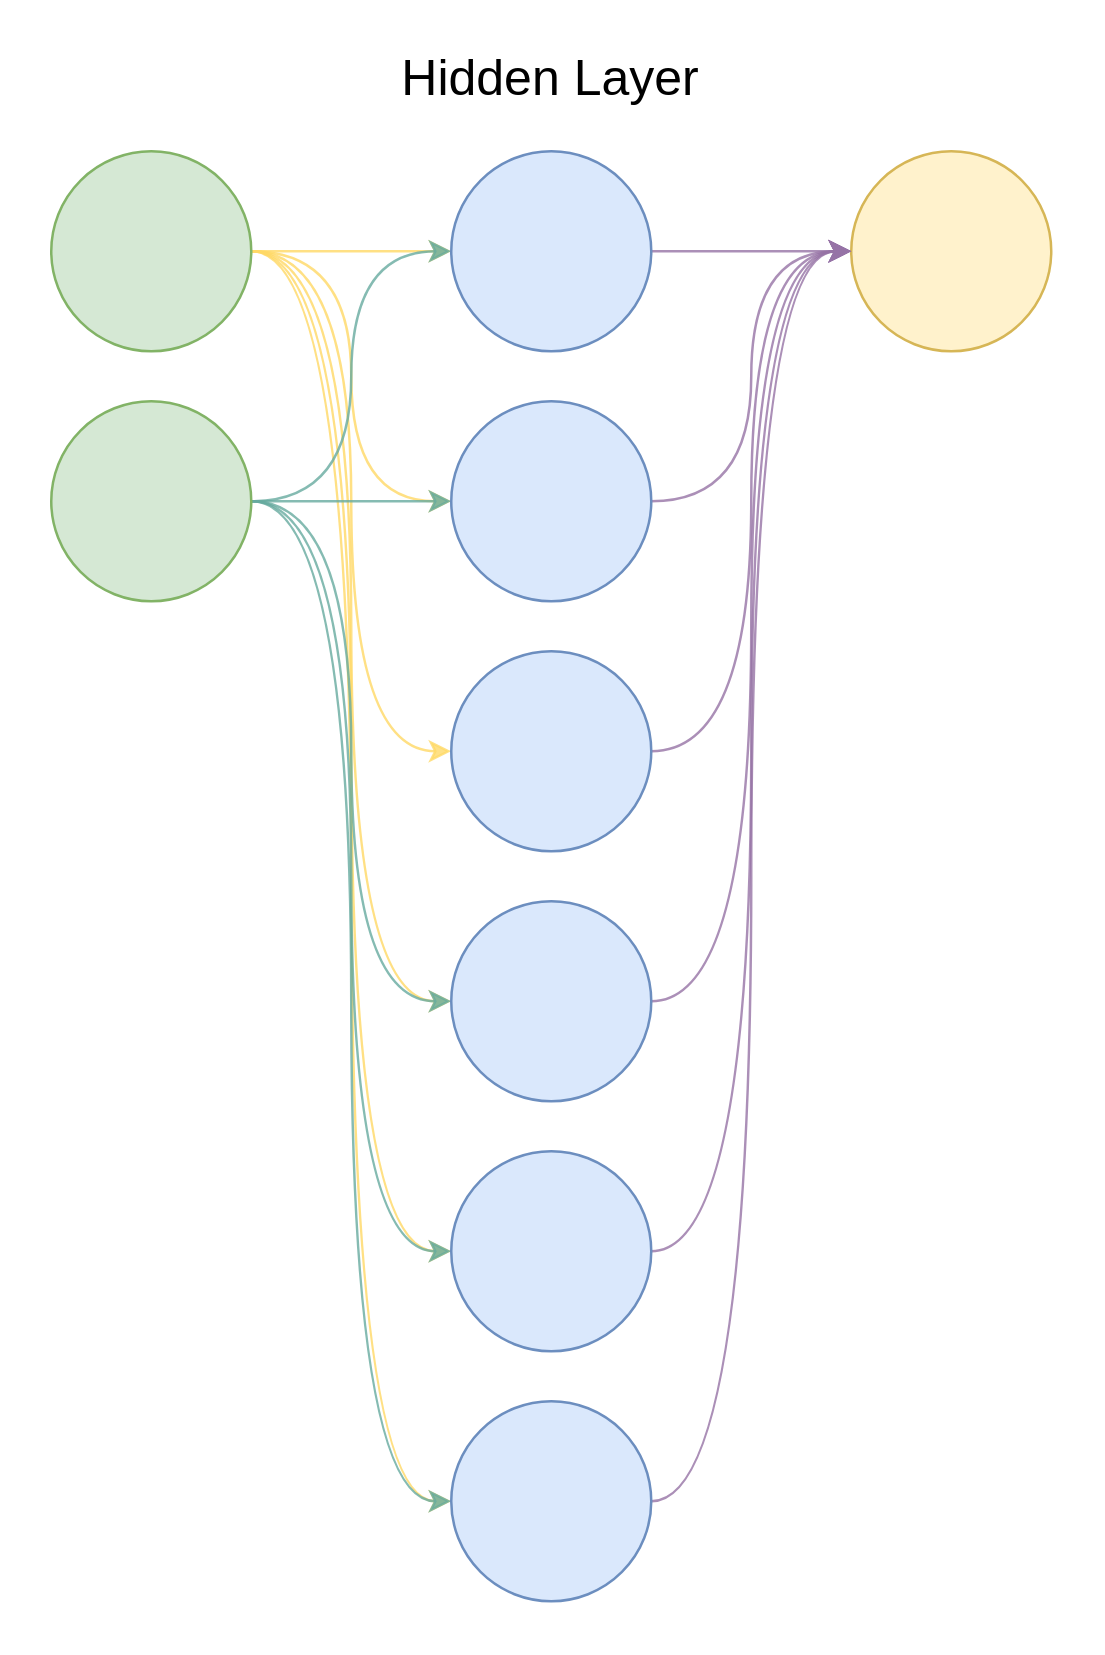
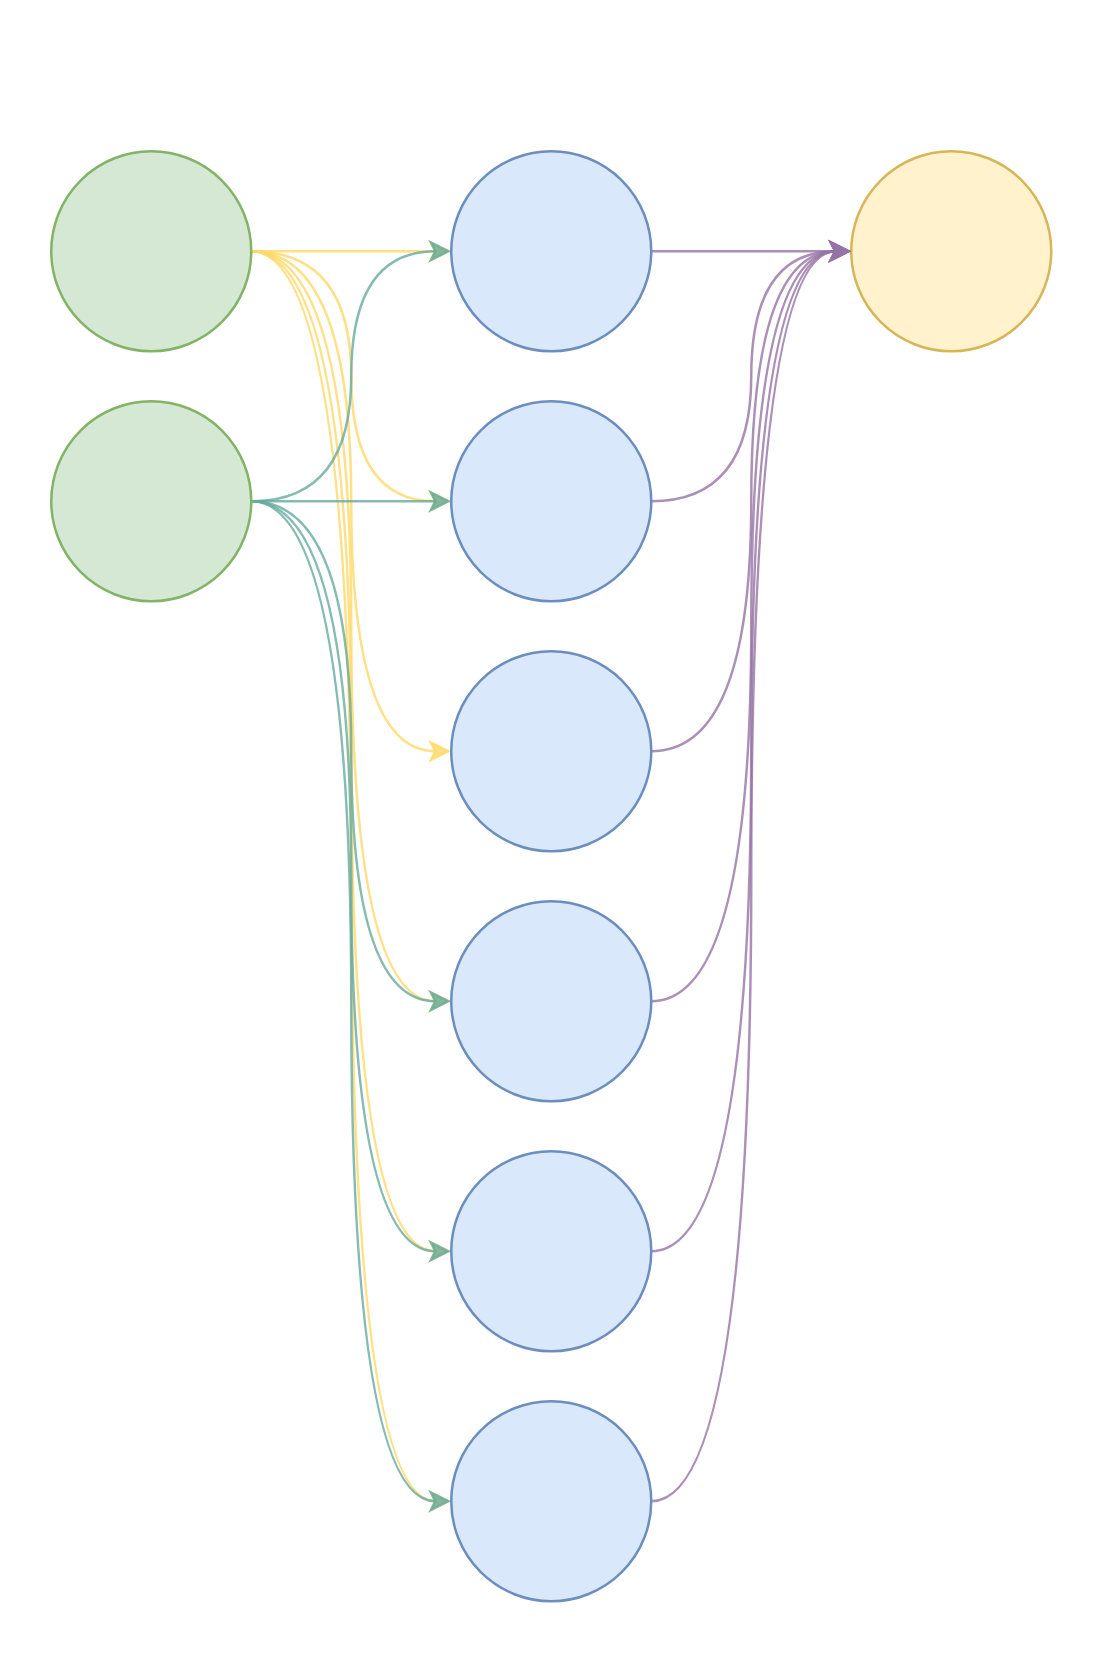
node "Hidden Layer": removed
